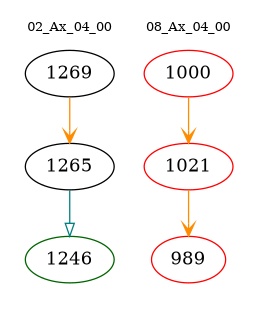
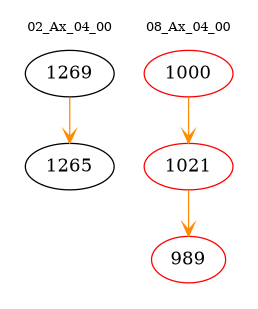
node "1246": removed
